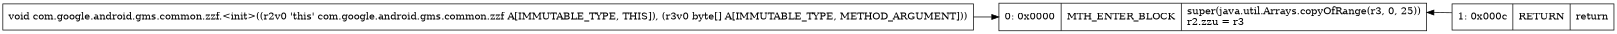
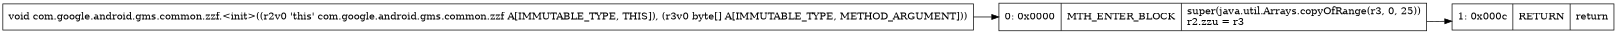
edge "1: 0x000c" -> "0: 0x0000": reversed
